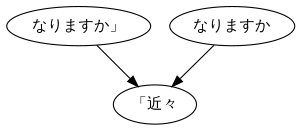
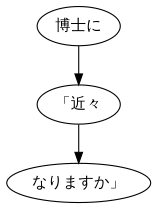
node "なりますか": label "なりますか" -> "博士に"
edge "なりますか」" -> "「近々": reversed
